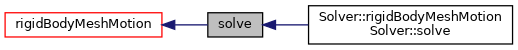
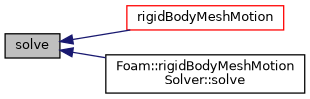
edge "solve" -> "rigidBodyMeshMotion": reversed
node "Solver::rigidBodyMeshMotion Solver::solve": label "Solver::rigidBodyMeshMotion Solver::solve" -> "Foam::rigidBodyMeshMotion Solver::solve"
